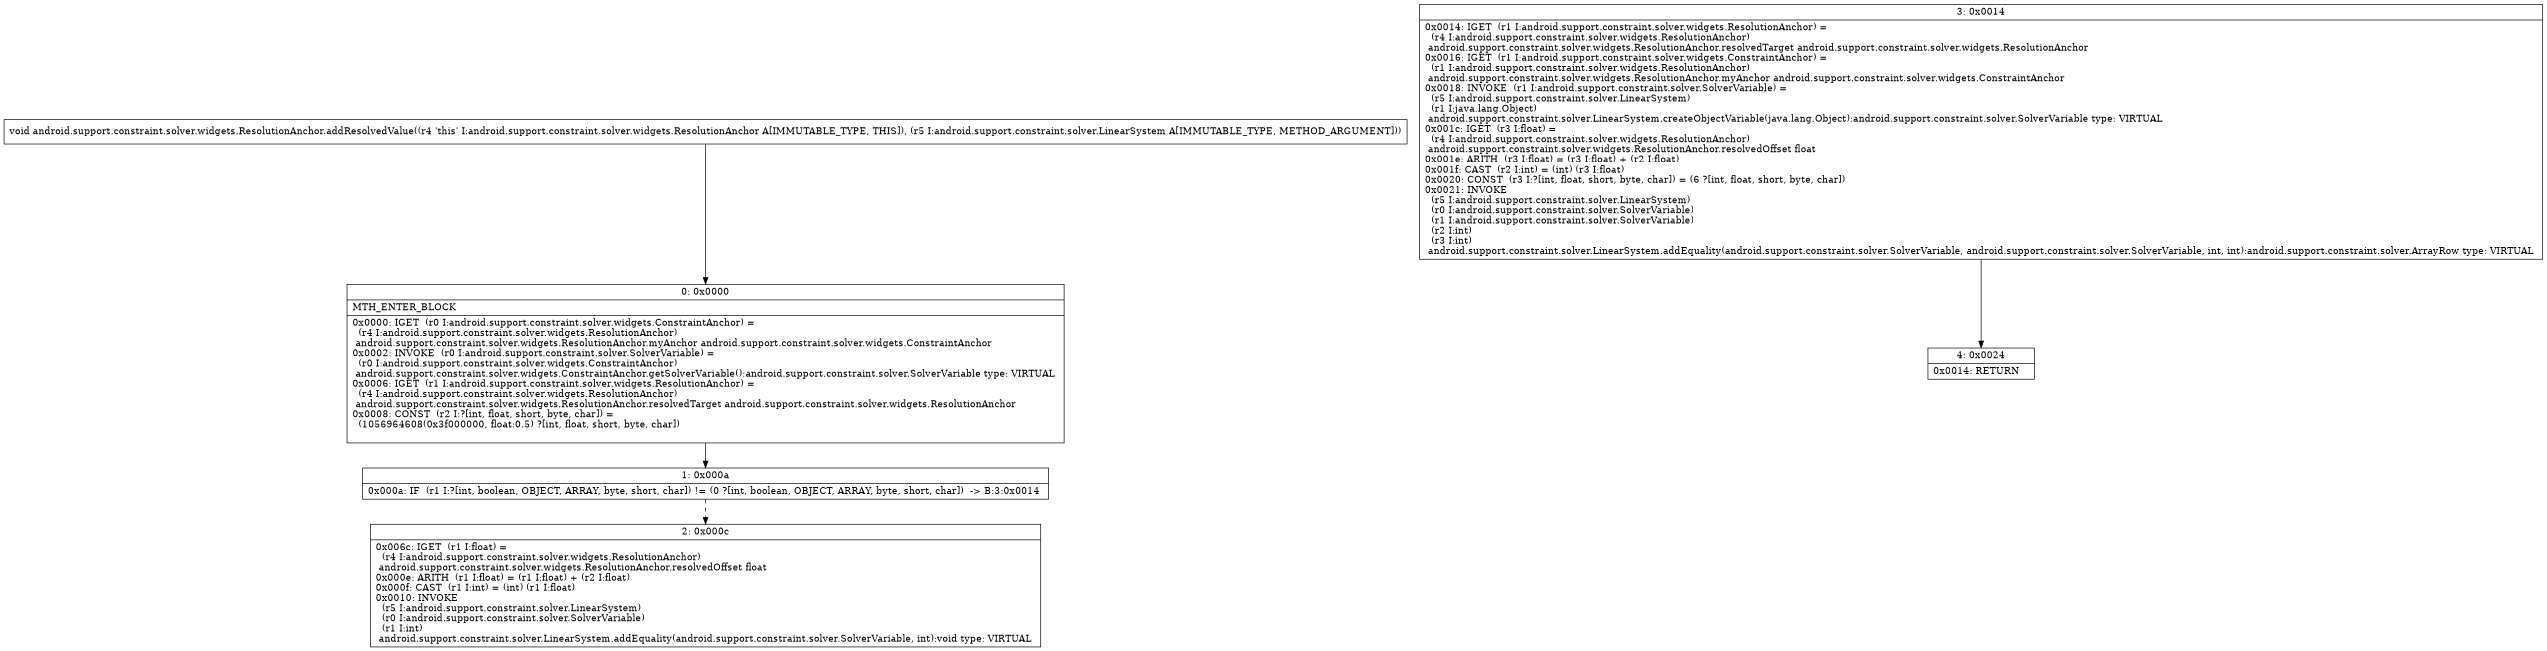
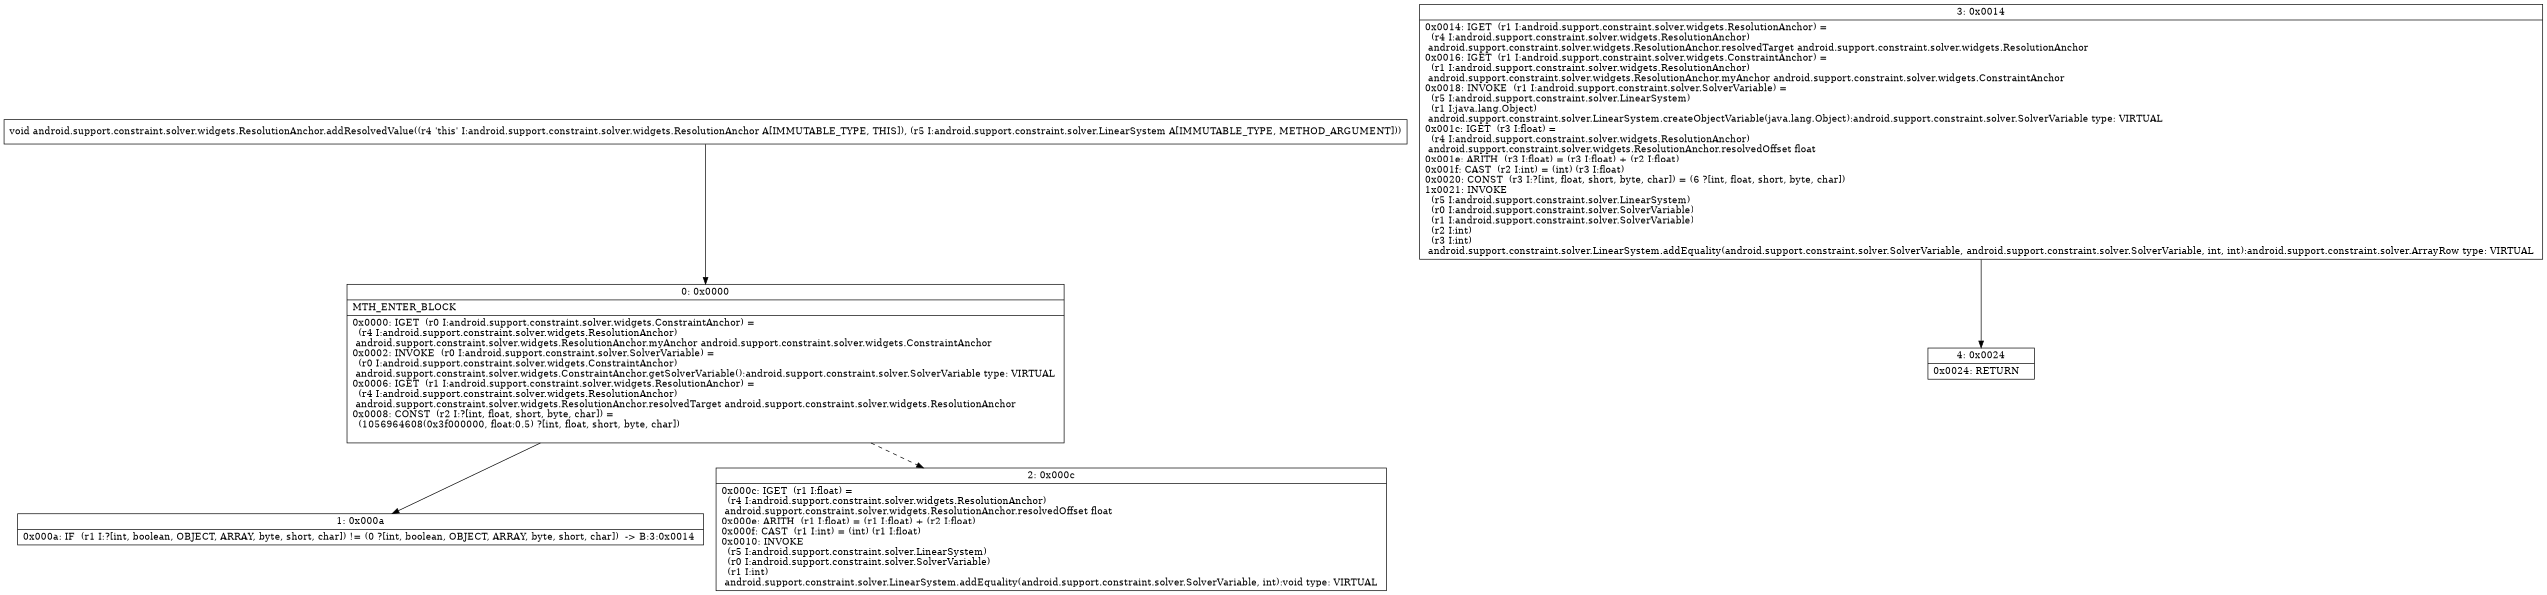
node "3: 0x0014": text "0x0021: INVOKE" -> "1x0021: INVOKE"
node "4: 0x0024": text "0x0014: RETURN" -> "0x0024: RETURN"
edge "1: 0x000a" -> "2: 0x000c": now "0: 0x0000" -> "2: 0x000c"
node "2: 0x000c": text "0x006c: IGET  (r1 I:float) =" -> "0x000c: IGET  (r1 I:float) ="
